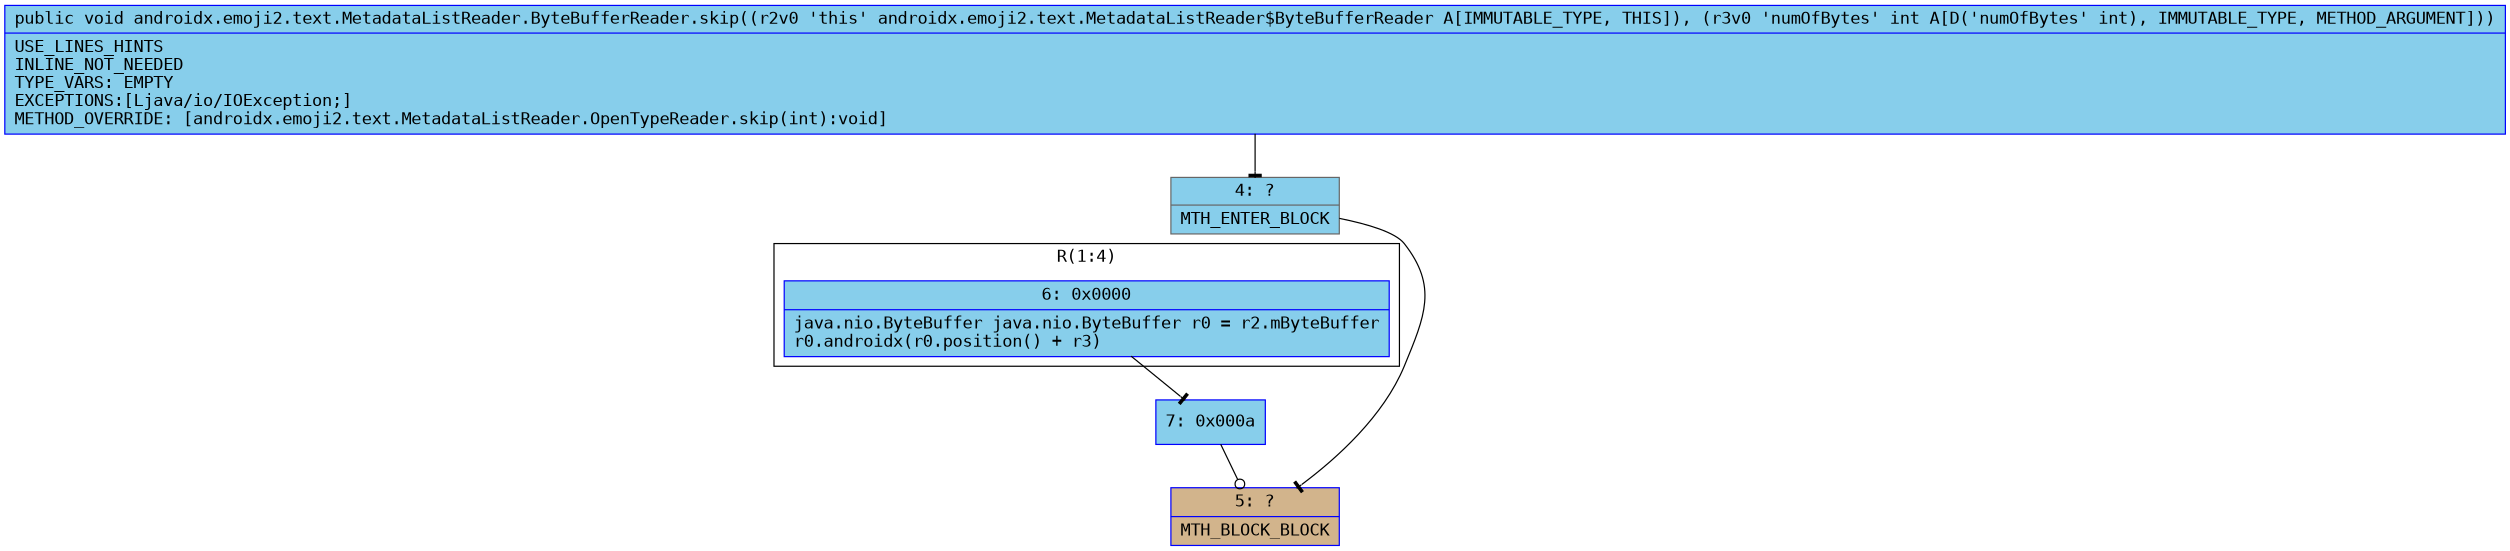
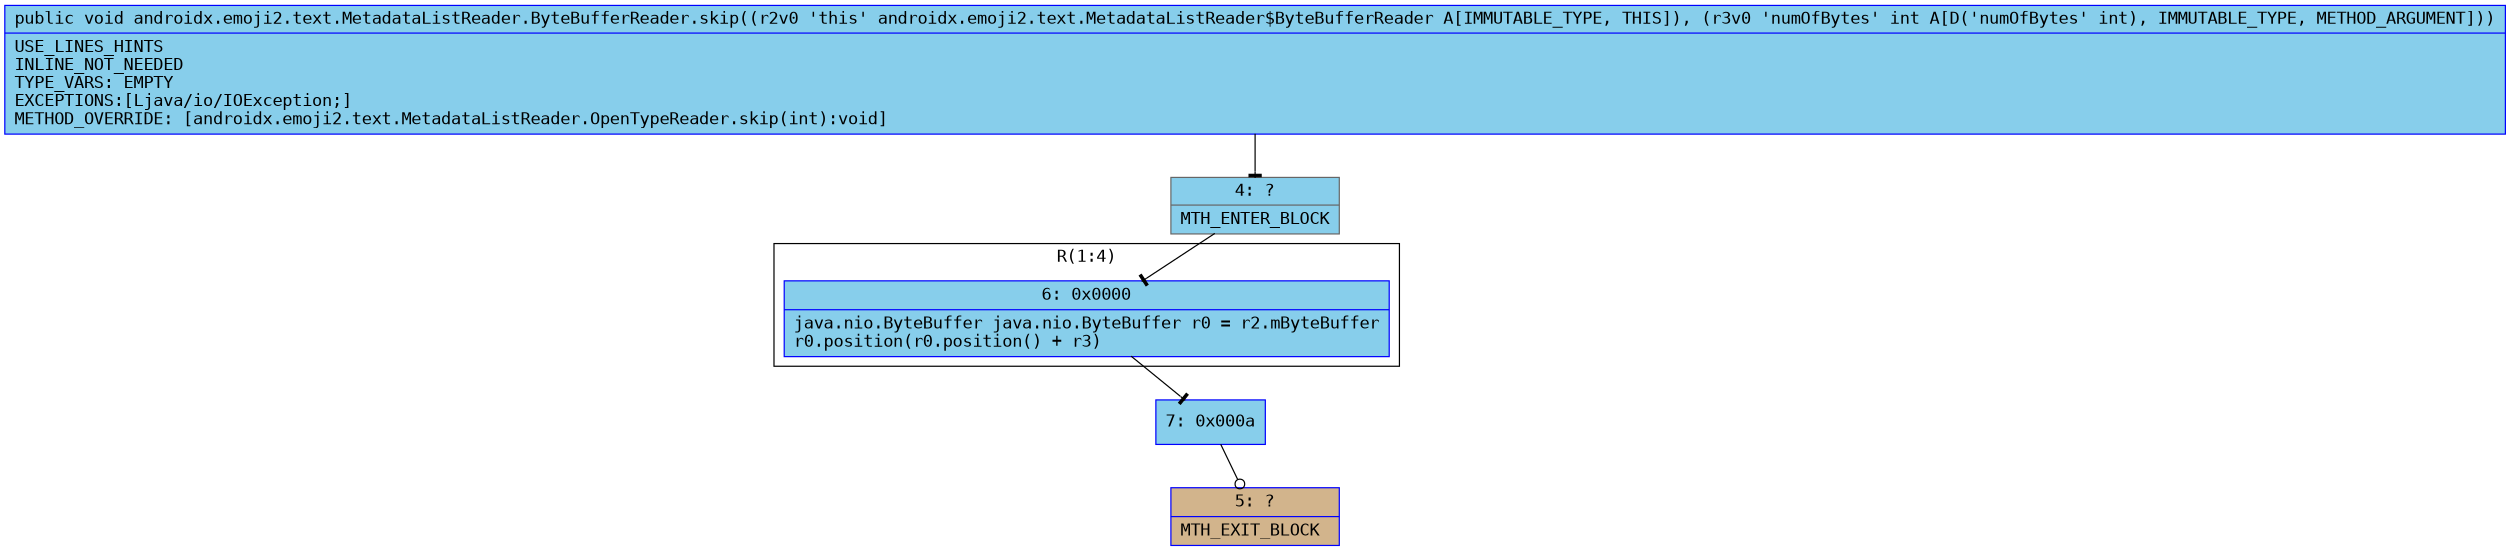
node "6: 0x0000": text "r0.androidx(r0.position() + r3)" -> "r0.position(r0.position() + r3)"
edge "4: ?" -> "5: ?": now "4: ?" -> "6: 0x0000"
node "5: ?": text "MTH_BLOCK_BLOCK" -> "MTH_EXIT_BLOCK"
